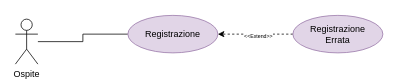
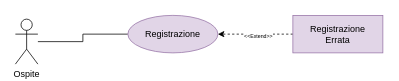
node "Registrazione Errata": shape ellipse -> rectangle
